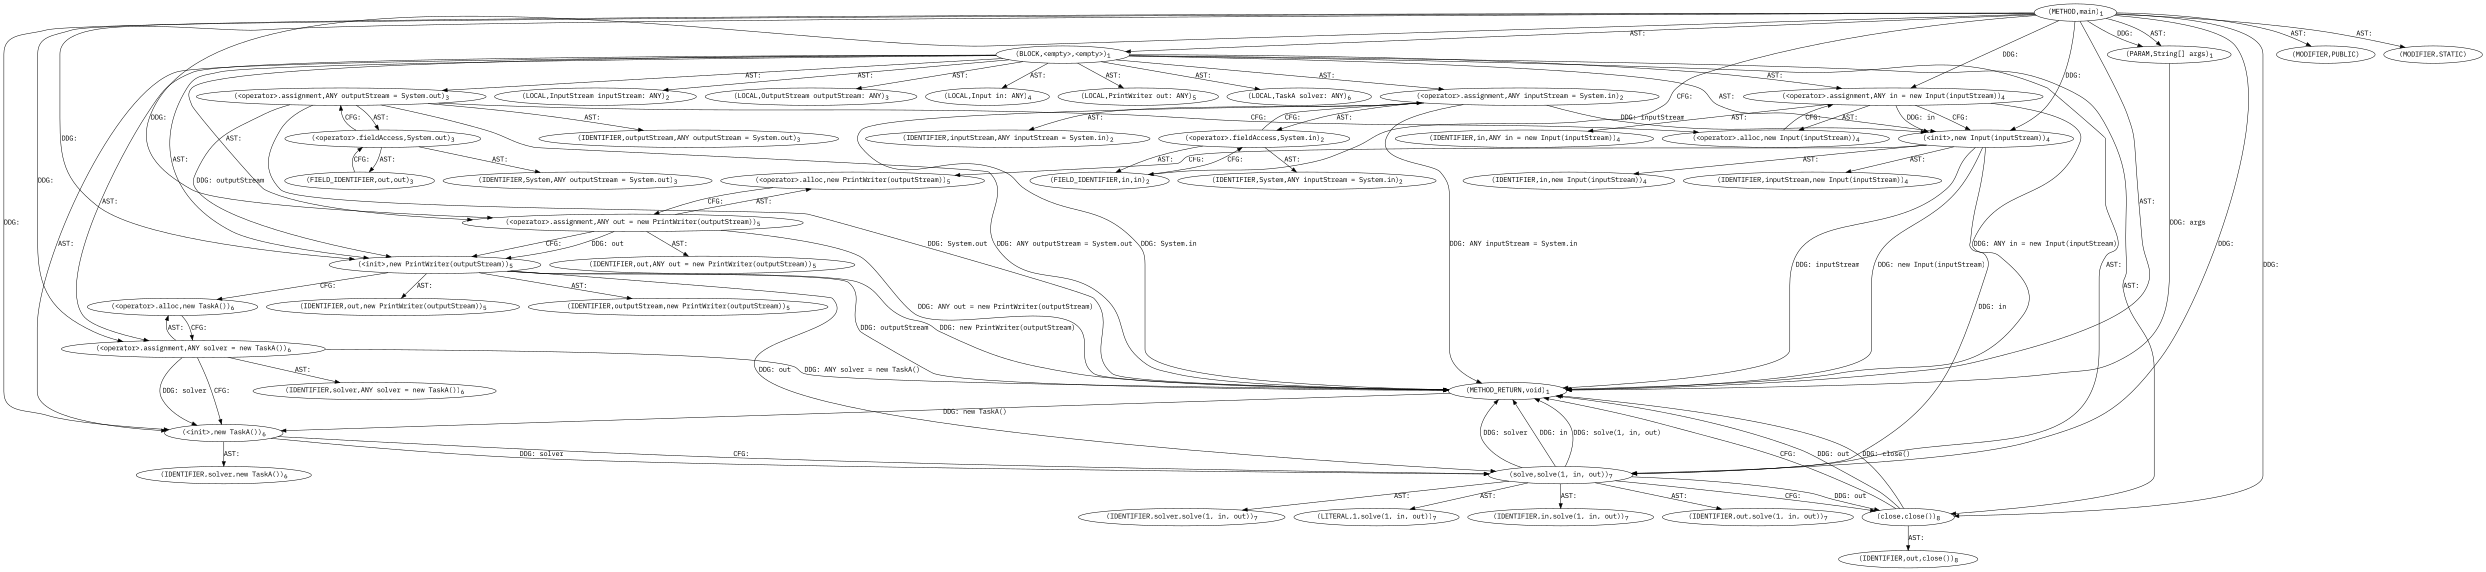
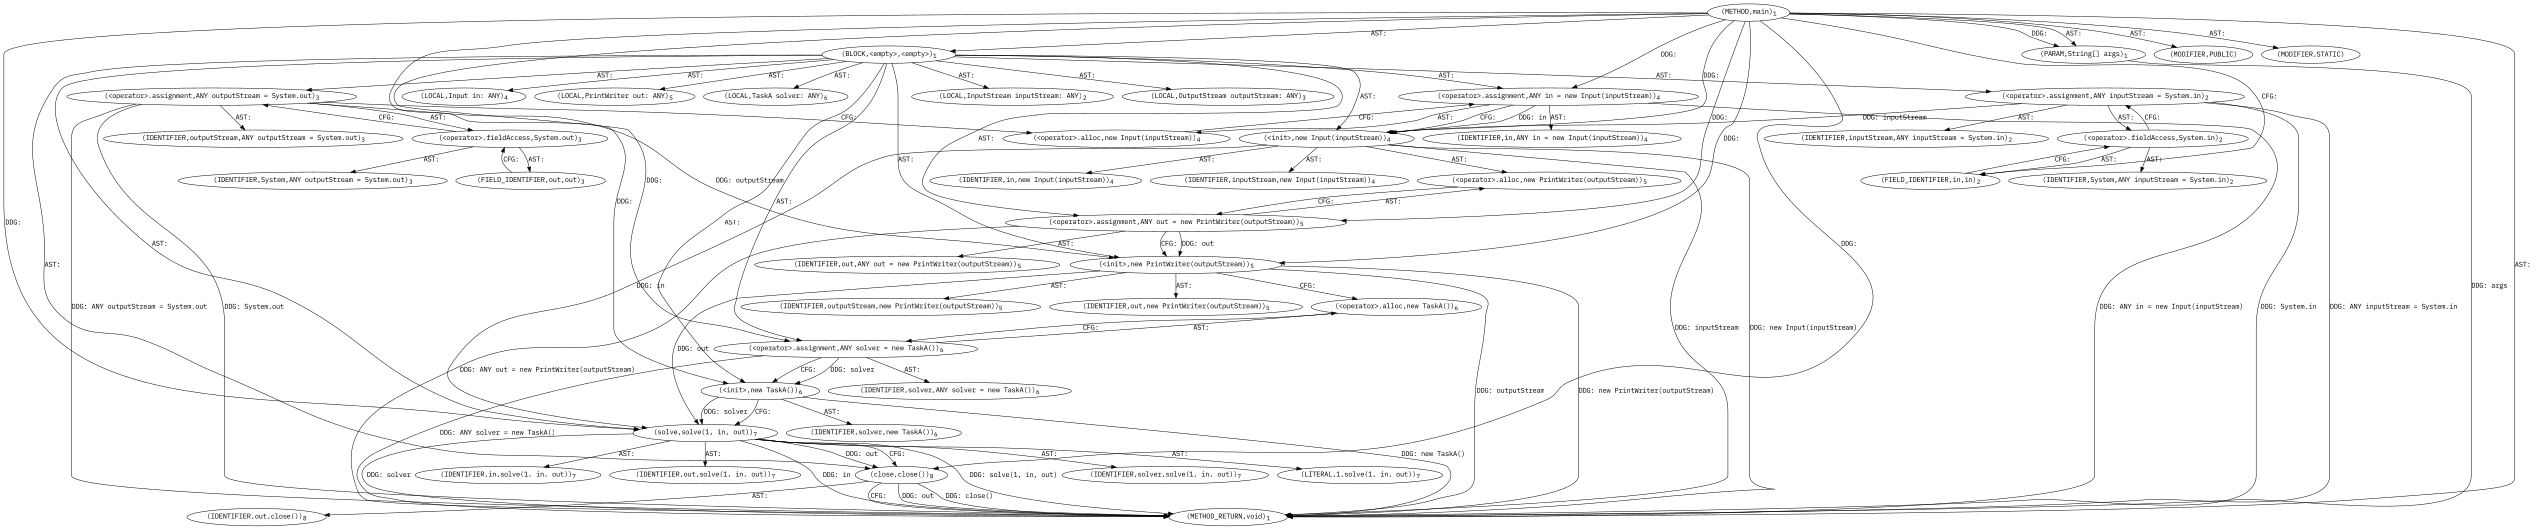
edge "(<init>,new Input(inputStream))" -> "(<operator>.alloc,new PrintWriter(outputStream))": label "CFG: " -> "AST: "
edge "(METHOD_RETURN,void)" -> "(<init>,new TaskA())": reversed
